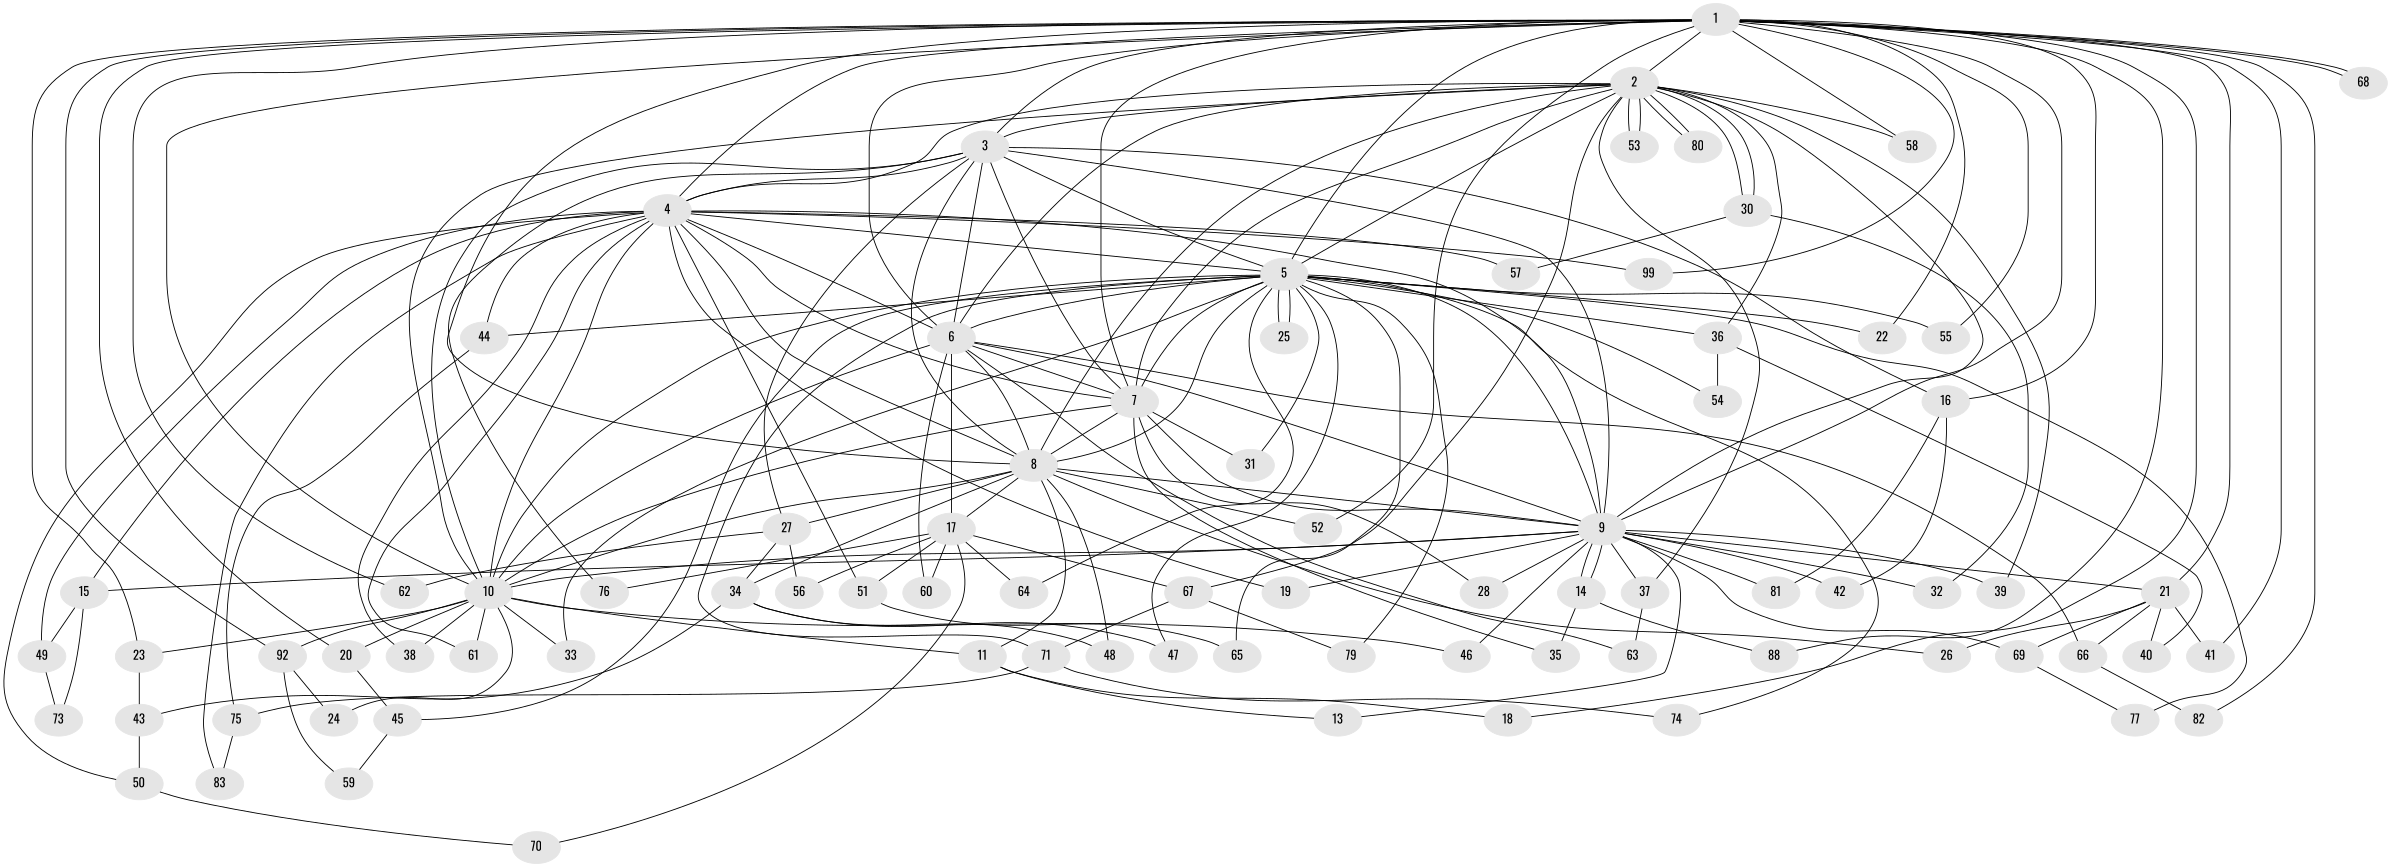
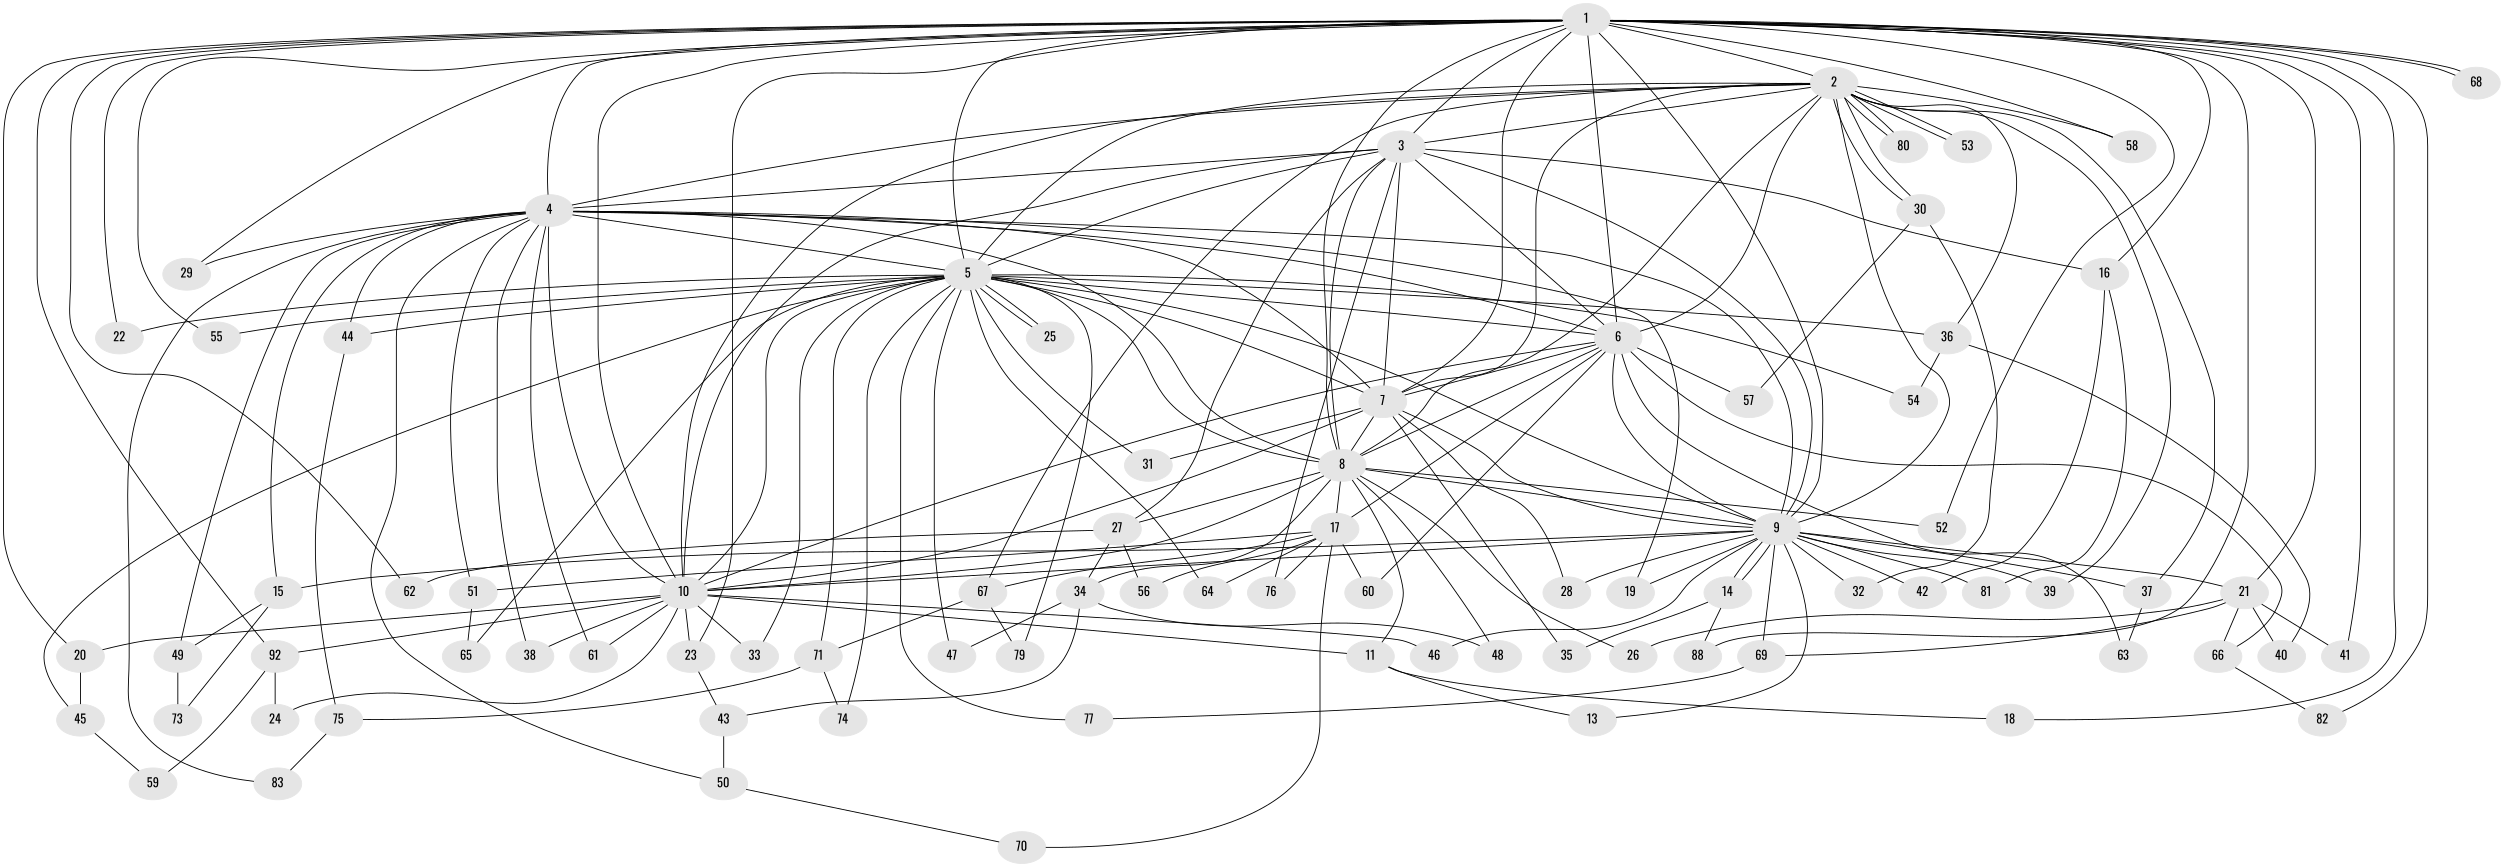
edge "4" -- "57": now "6" -- "57"
node "99": label "99" -> "29"
